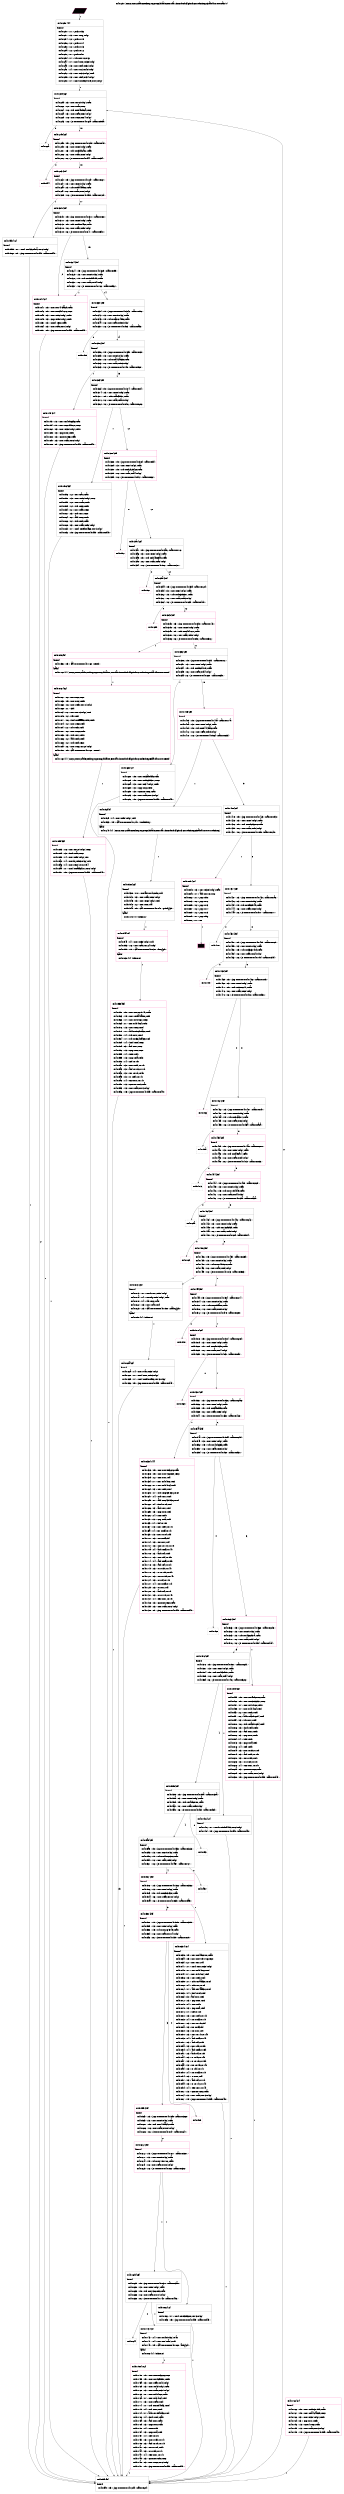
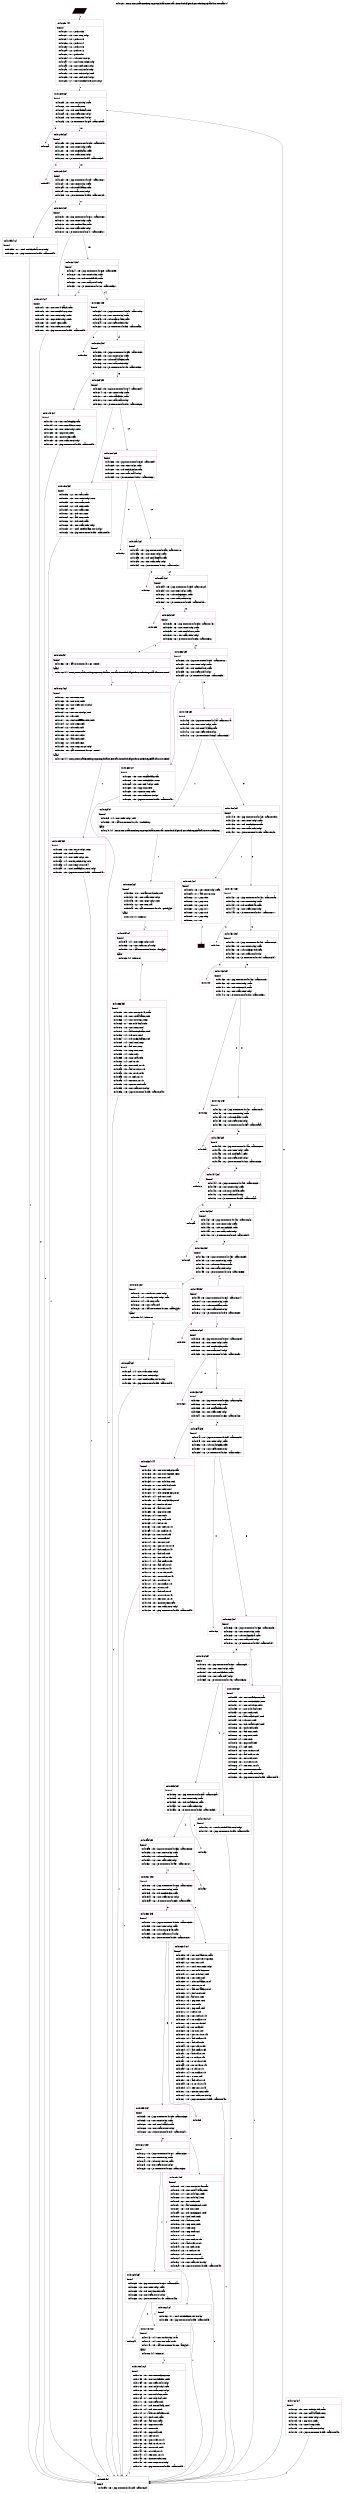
edge "0x4014e6 [25]" -> "0x4014ff [25]": reversed
edge "0x40182a [23]" -> "0x401fd9 [5]": label " 15" -> " 1"
node "0x4018d7 [88]": added
